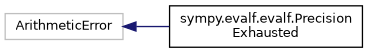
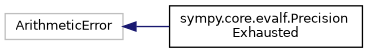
node "sympy.evalf.evalf.Precision Exhausted": label "sympy.evalf.evalf.Precision Exhausted" -> "sympy.core.evalf.Precision Exhausted"
